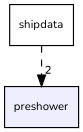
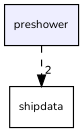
edge "shipdata" -> "preshower": reversed
